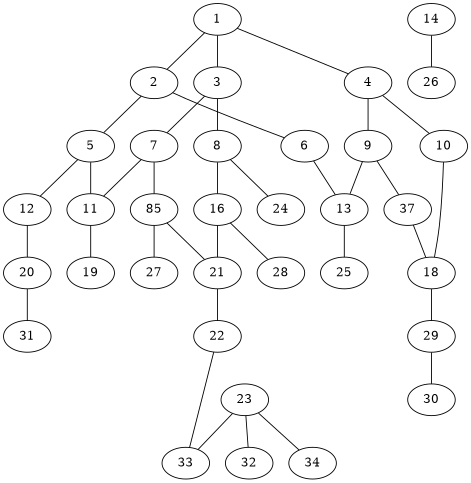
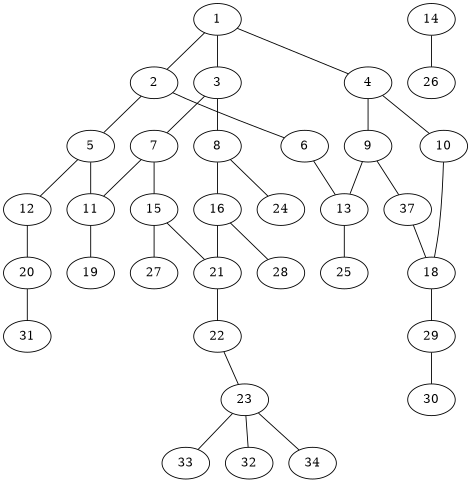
node "85": label "85" -> "15"
edge "22" -- "33": now "22" -- "23"
